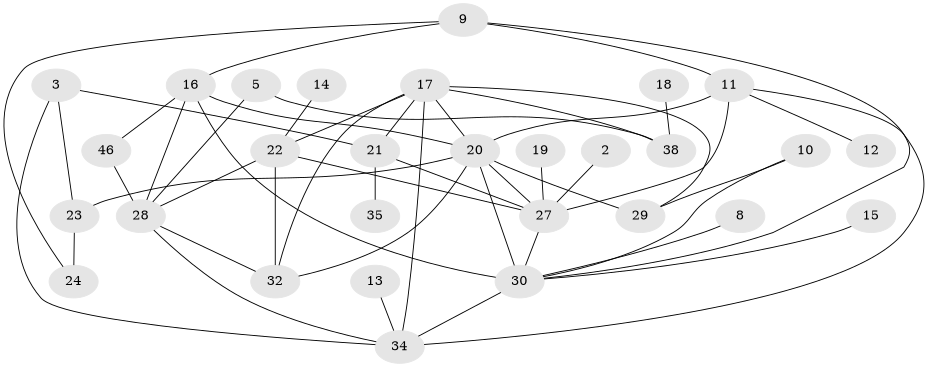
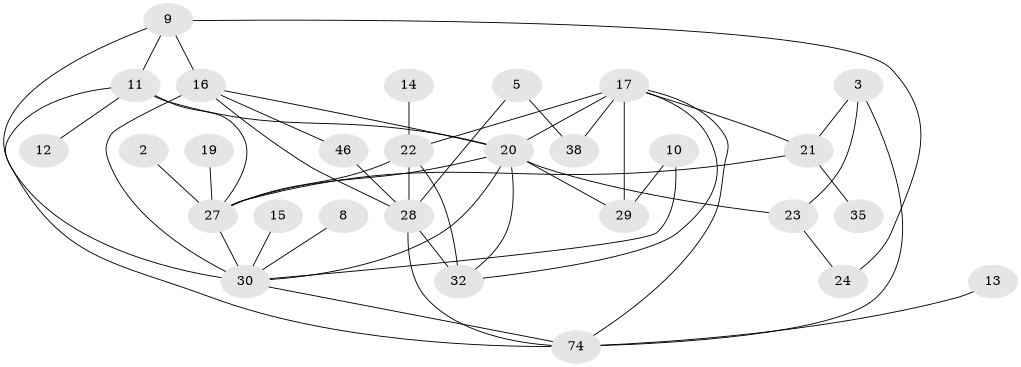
node "18": removed
node "34": label "34" -> "74"
